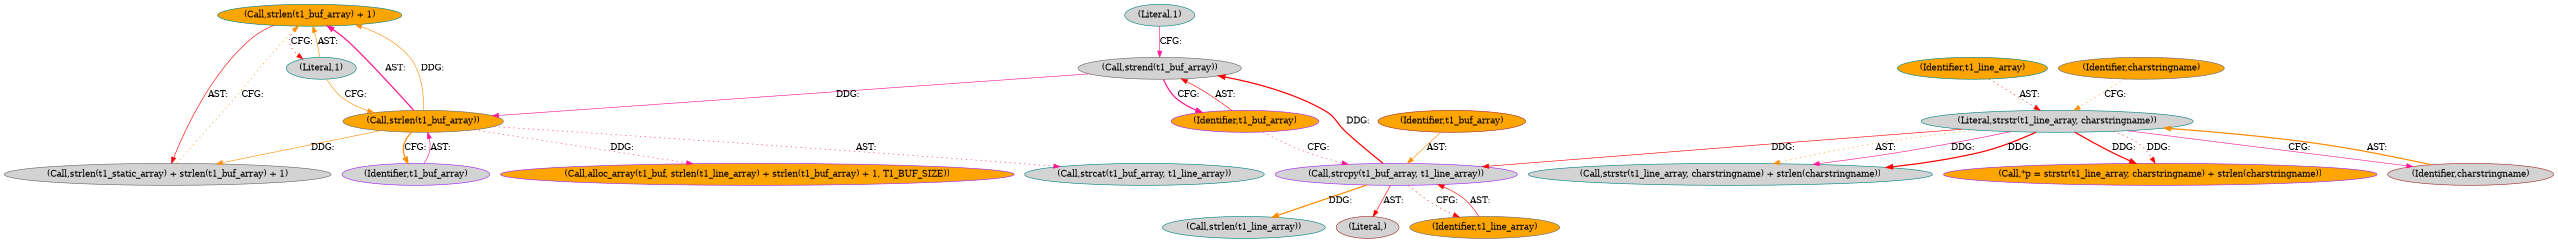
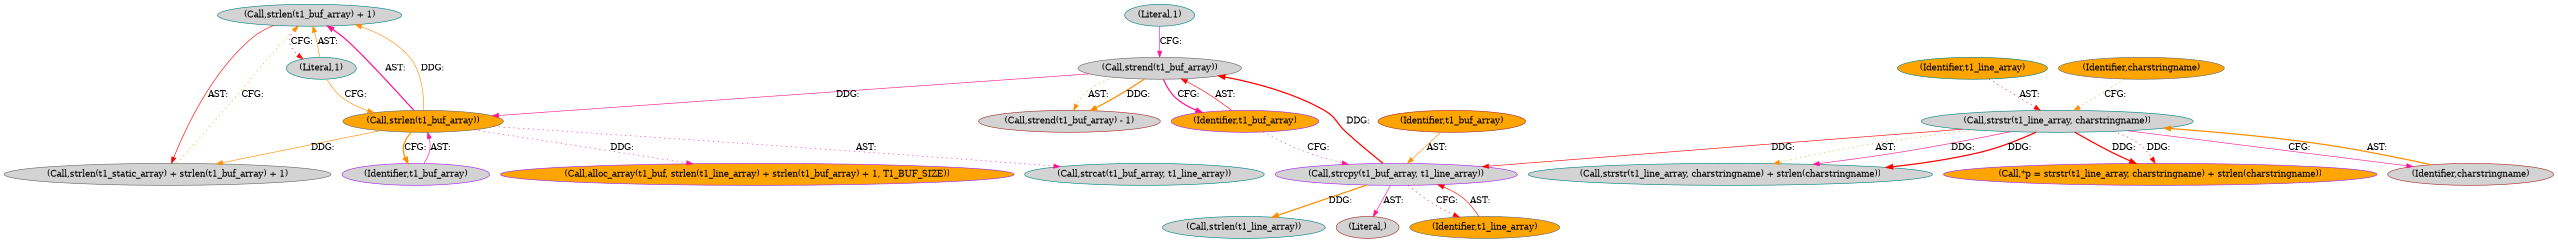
node "(Call,strlen(t1_buf_array) + 1)": fillcolor orange -> lightgrey
node "(Call,strend(t1_buf_array) - 1)": added
node "(Literal,strstr(t1_line_array, charstringname))": label "(Literal,strstr(t1_line_array, charstringname))" -> "(Call,strstr(t1_line_array, charstringname))"
edge "(Call,strcpy(t1_buf_array, t1_line_array))" -> "(Literal,)": color red -> deeppink
